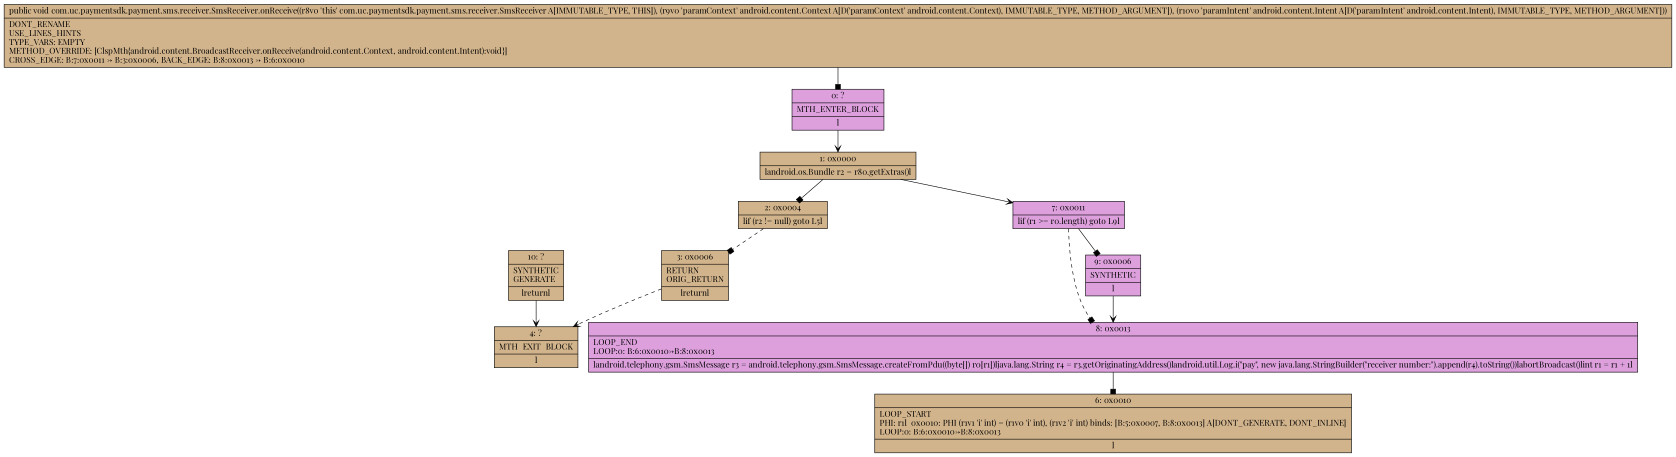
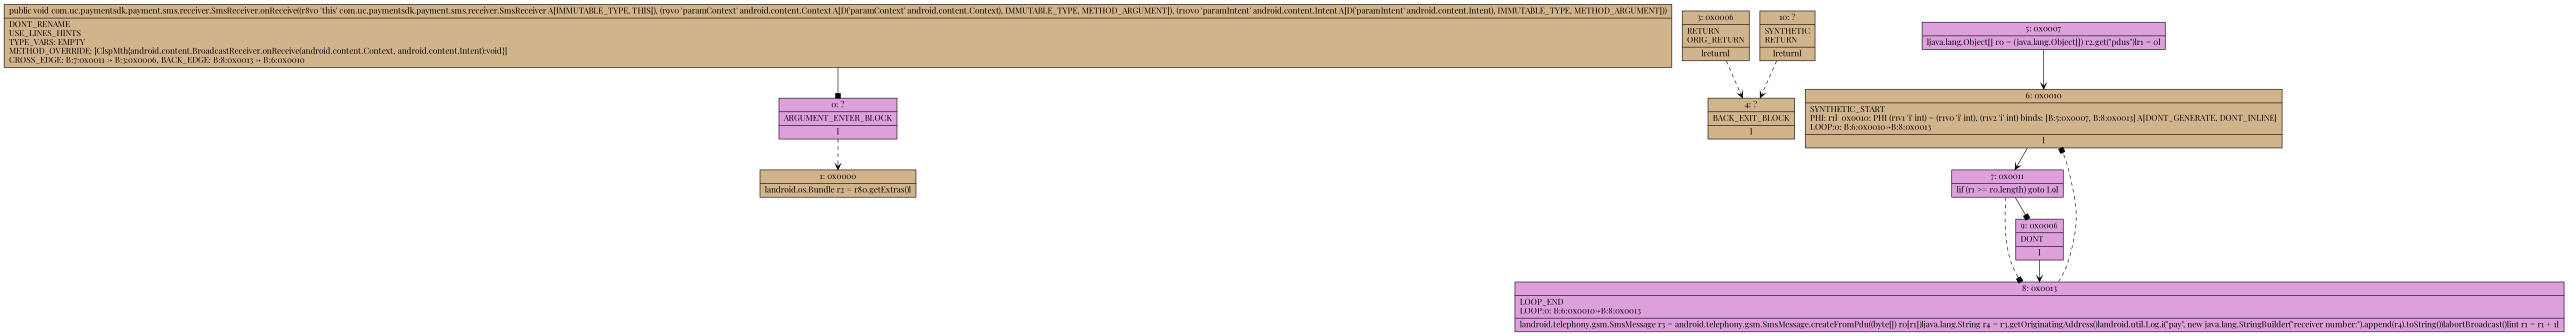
node "5: 0x0007": added
node "0: ?": text "MTH_ENTER_BLOCK" -> "ARGUMENT_ENTER_BLOCK"
edge "0: ?" -> "1: 0x0000": style solid -> dashed
edge "1: 0x0000" -> "7: 0x0011": now "6: 0x0010" -> "7: 0x0011"
node "2: 0x0004": removed
node "9: 0x0006": text "SYNTHETIC" -> "DONT"
node "10: ?": text "GENERATE" -> "RETURN"
edge "10: ?" -> "4: ?": style solid -> dashed
node "4: ?": text "MTH_EXIT_BLOCK" -> "BACK_EXIT_BLOCK"
edge "8: 0x0013" -> "6: 0x0010": style solid -> dashed
node "6: 0x0010": text "LOOP_START" -> "SYNTHETIC_START"
